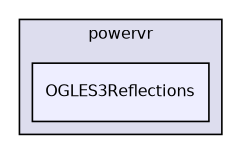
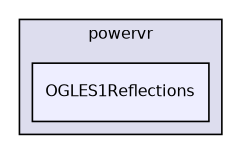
node "OGLES3Reflections": label "OGLES3Reflections" -> "OGLES1Reflections"
